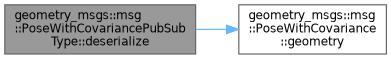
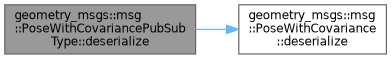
node "geometry_msgs::msg ::PoseWithCovariance ::geometry": label "geometry_msgs::msg ::PoseWithCovariance ::geometry" -> "geometry_msgs::msg ::PoseWithCovariance ::deserialize"
